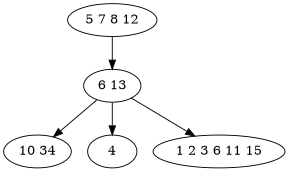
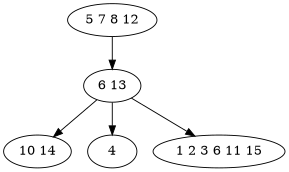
node "10 34": label "10 34" -> "10 14"
